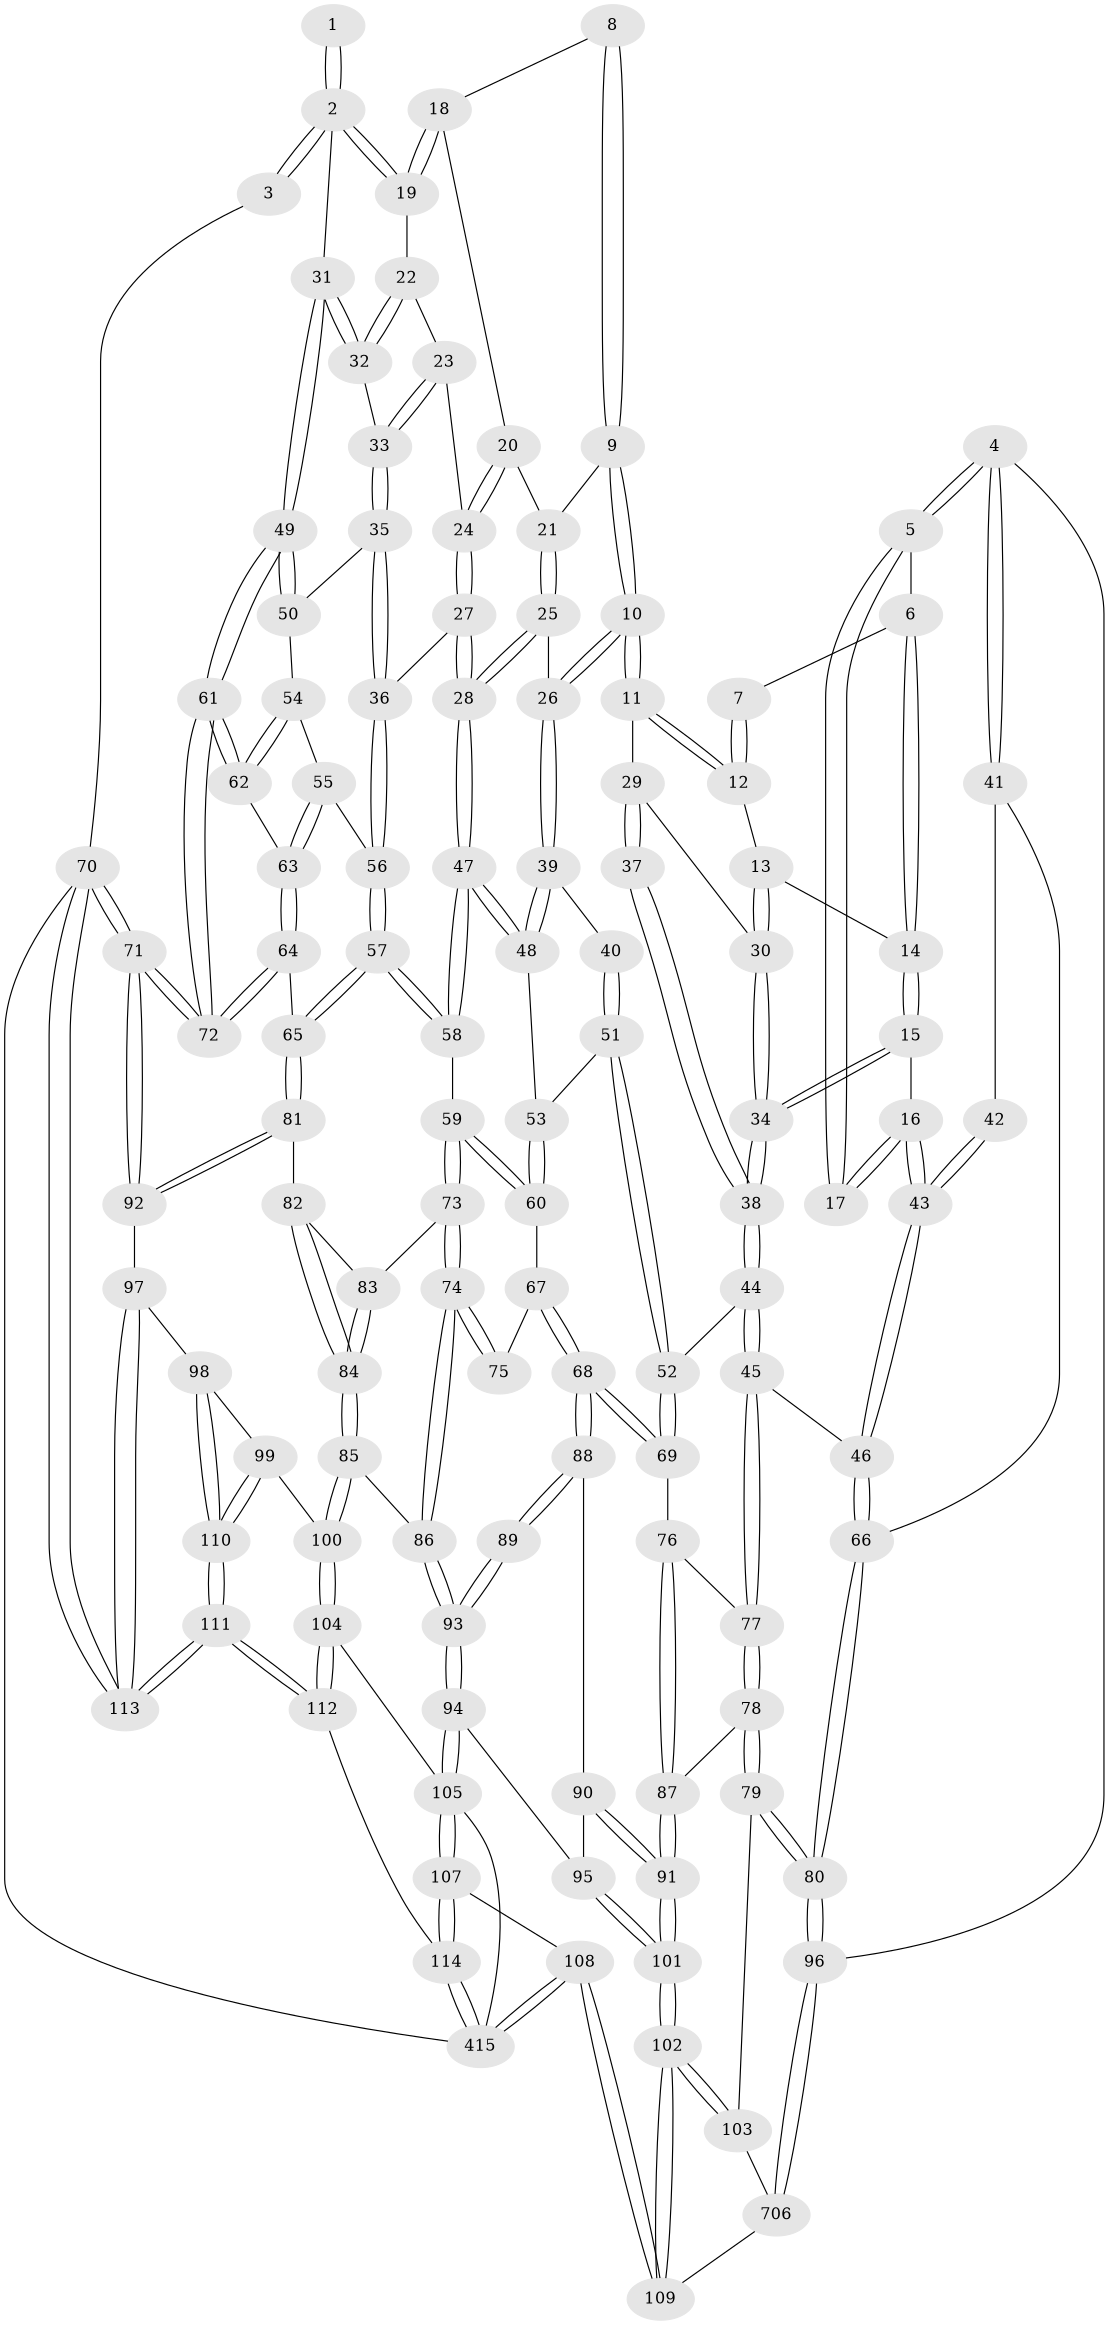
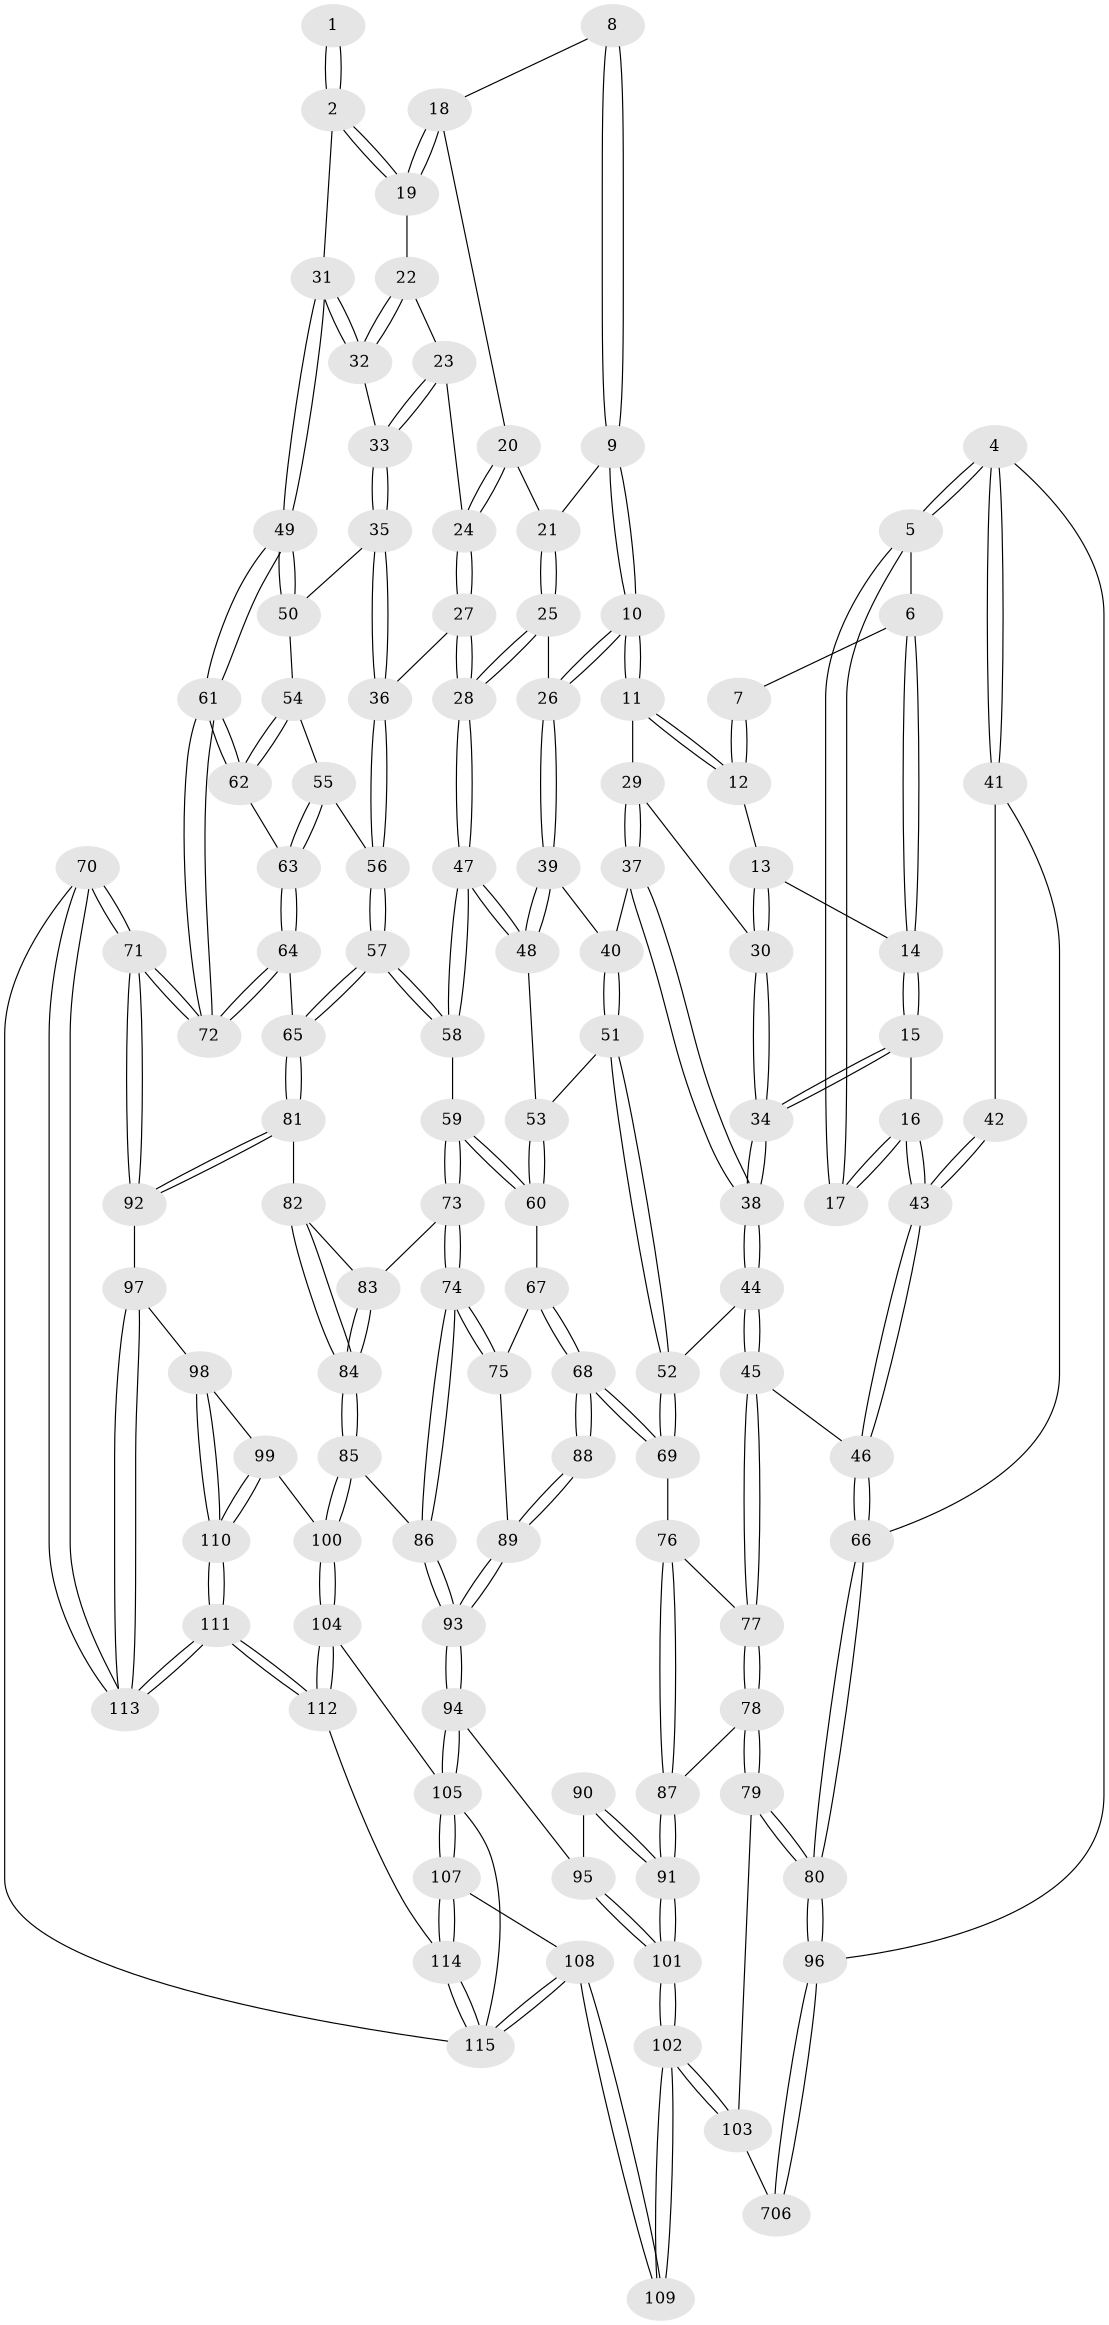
node "3": removed
edge "37" -- "40": added
edge "75" -- "89": added
edge "88" -- "90": removed
node "415": label "415" -> "115"
edge "706" -- "109": removed
